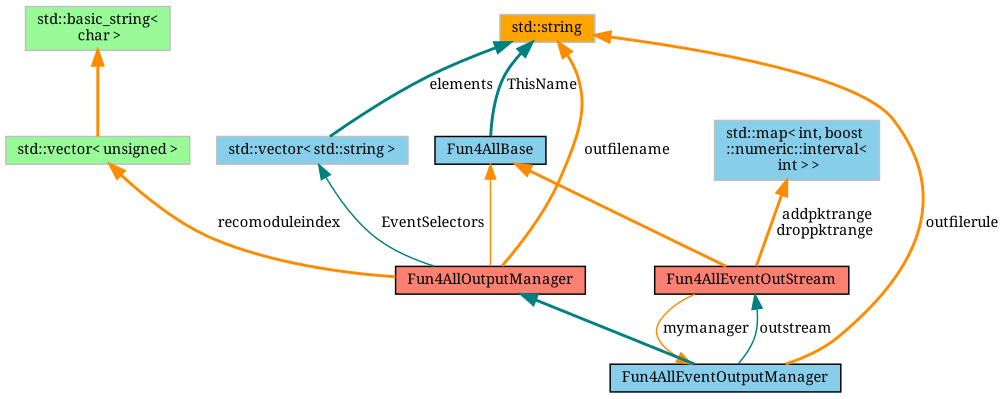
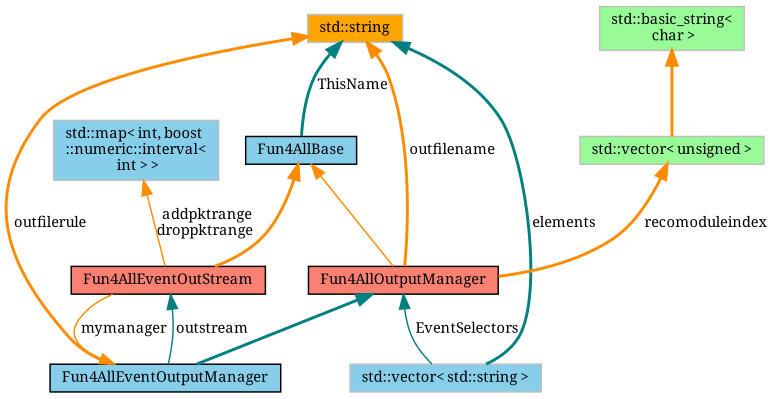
edge "Fun4AllEventOutStream" -> "std::map< int, boost ::numeric::interval< int > >": style bold -> solid
edge "Fun4AllOutputManager" -> "std::vector< std::string >": reversed
